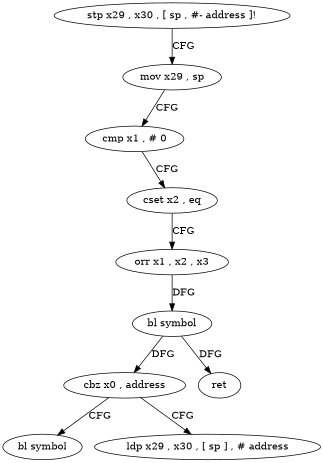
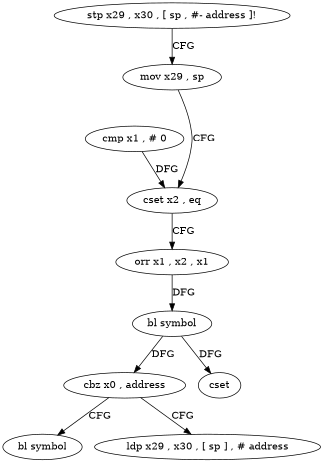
edge "mov x29 , sp" -> "cmp x1 , # 0": now "mov x29 , sp" -> "cset x2 , eq"
edge "cmp x1 , # 0" -> "cset x2 , eq": label "CFG" -> "DFG"
node "orr x1 , x2 , x3": label "orr x1 , x2 , x3" -> "orr x1 , x2 , x1"
node "ret": label "ret" -> "cset"
